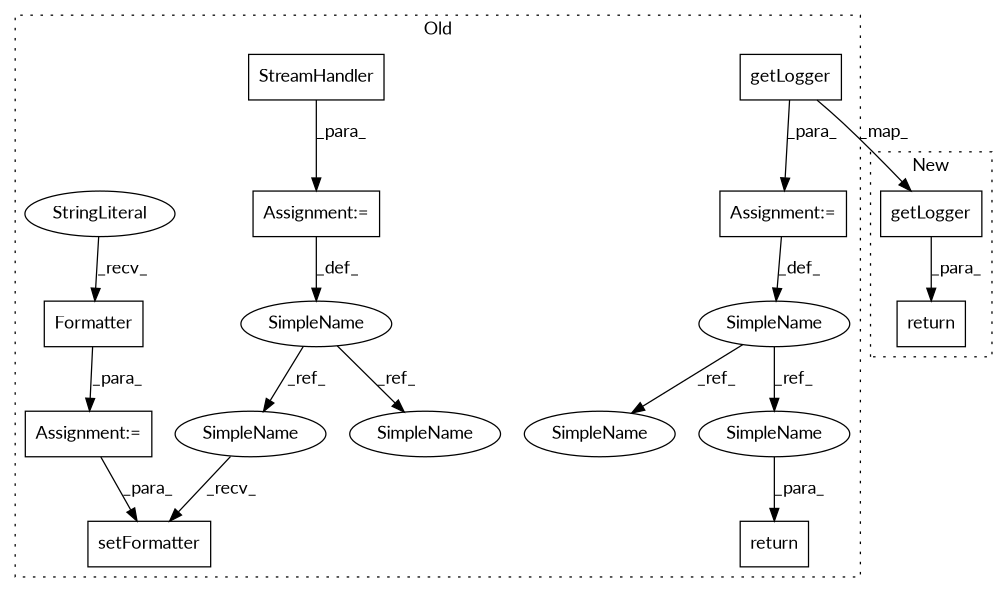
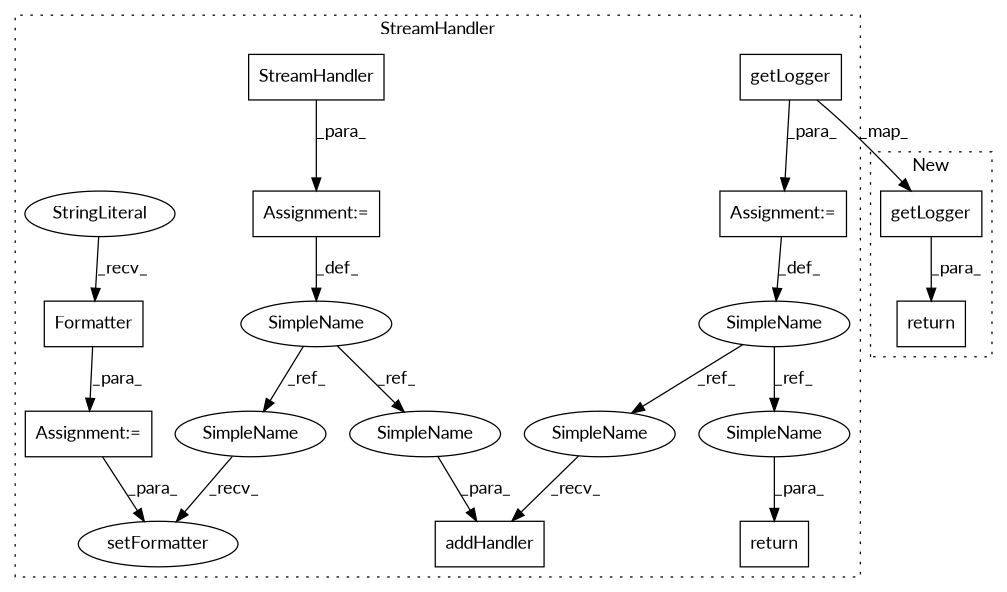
cluster "Old": label "Old" -> "StreamHandler"
node "setFormatter": shape box -> ellipse
node "addHandler": added
